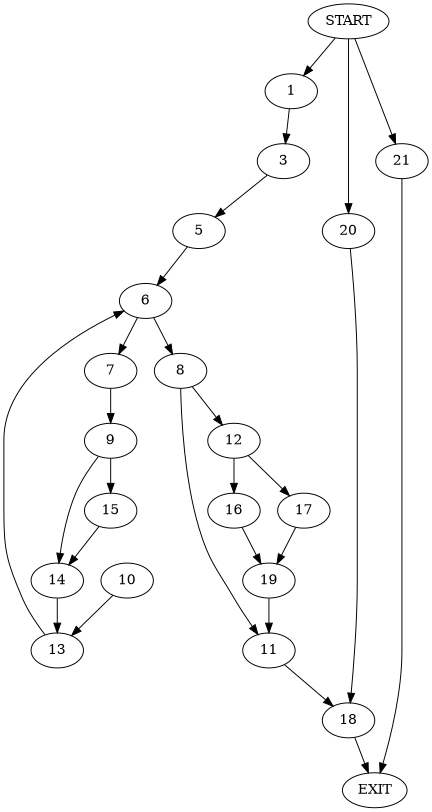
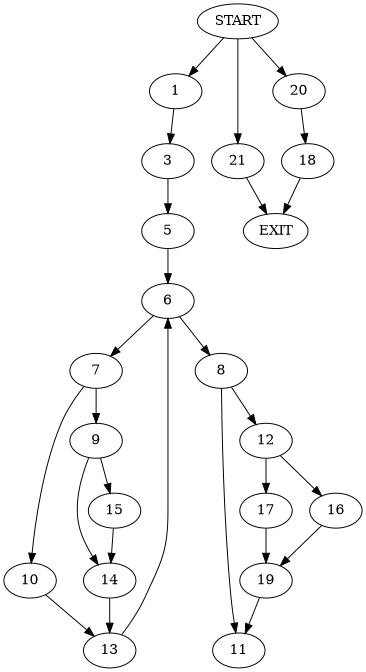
edge "7" -> "10": added
edge "11" -> "18": removed
